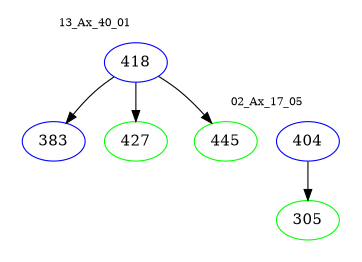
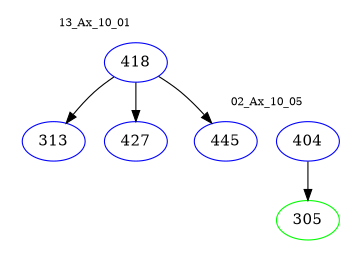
cluster "13_Ax_40_01": label "13_Ax_40_01" -> "13_Ax_10_01"
cluster "02_Ax_17_05": label "02_Ax_17_05" -> "02_Ax_10_05"
node "383": label "383" -> "313"
node "427": color green -> blue
node "445": color green -> blue
